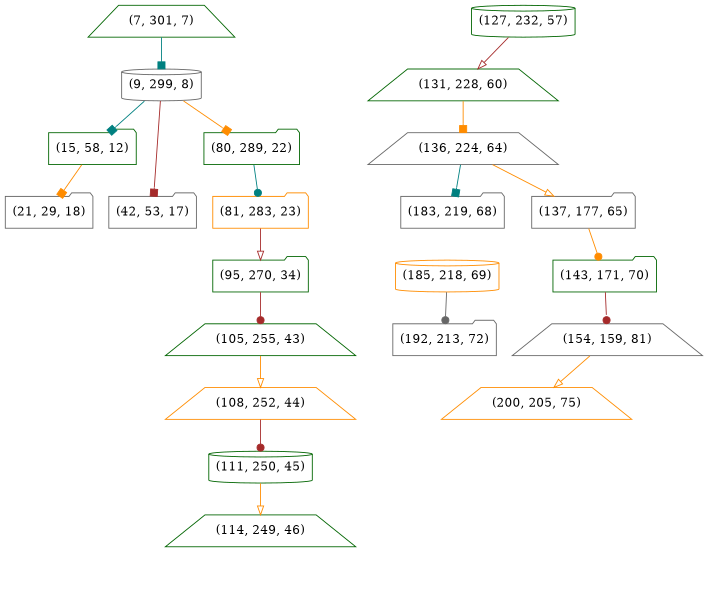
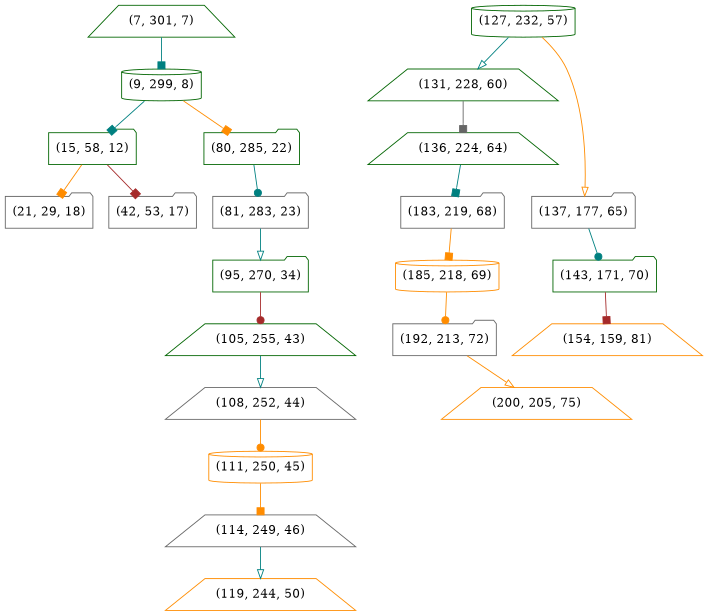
edge "(127, 232, 57)" -> "(131, 228, 60)": color brown -> teal
node "(9, 299, 8)": color gray40 -> darkgreen
edge "(131, 228, 60)" -> "(136, 224, 64)": color darkorange -> gray40
edge "(9, 299, 8)" -> "(42, 53, 17)": now "(15, 58, 12)" -> "(42, 53, 17)"
node "(80, 289, 22)": label "(80, 289, 22)" -> "(80, 285, 22)"
node "(136, 224, 64)": color gray40 -> darkgreen
edge "(136, 224, 64)" -> "(137, 177, 65)": now "(127, 232, 57)" -> "(137, 177, 65)"
node "(81, 283, 23)": color darkorange -> gray40
edge "(81, 283, 23)" -> "(95, 270, 34)": color brown -> teal
edge "(183, 219, 68)" -> "(185, 218, 69)": added
edge "(137, 177, 65)" -> "(143, 171, 70)": color darkorange -> teal
edge "(185, 218, 69)" -> "(192, 213, 72)": color gray40 -> darkorange
edge "(143, 171, 70)" -> "(154, 159, 81)": arrowhead dot -> box
node "(154, 159, 81)": color gray40 -> darkorange
edge "(105, 255, 43)" -> "(108, 252, 44)": color darkorange -> teal
edge "(154, 159, 81)" -> "(200, 205, 75)": now "(192, 213, 72)" -> "(200, 205, 75)"
node "(108, 252, 44)": color darkorange -> gray40
edge "(108, 252, 44)" -> "(111, 250, 45)": color brown -> darkorange
node "(111, 250, 45)": color darkgreen -> darkorange
edge "(111, 250, 45)" -> "(114, 249, 46)": arrowhead onormal -> box
node "(114, 249, 46)": color darkgreen -> gray40
node "(119, 244, 50)": added
